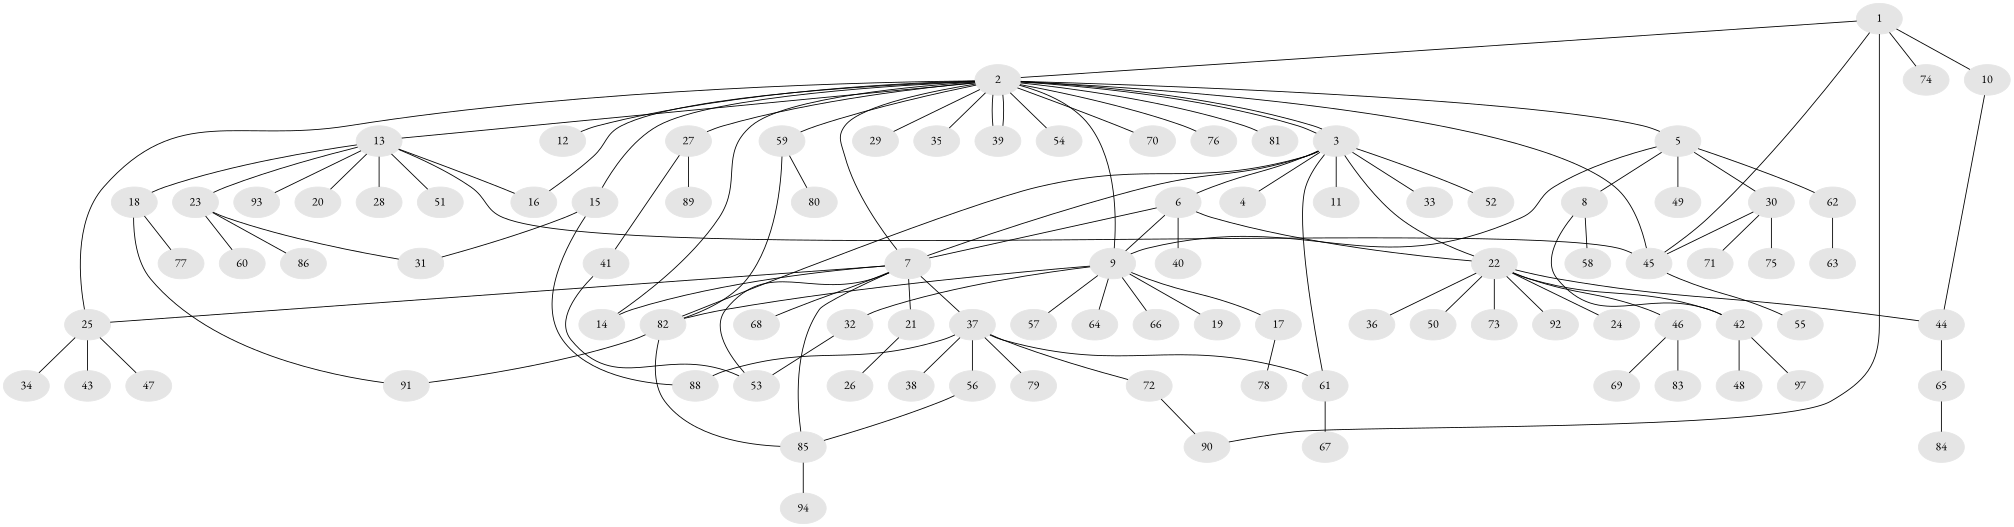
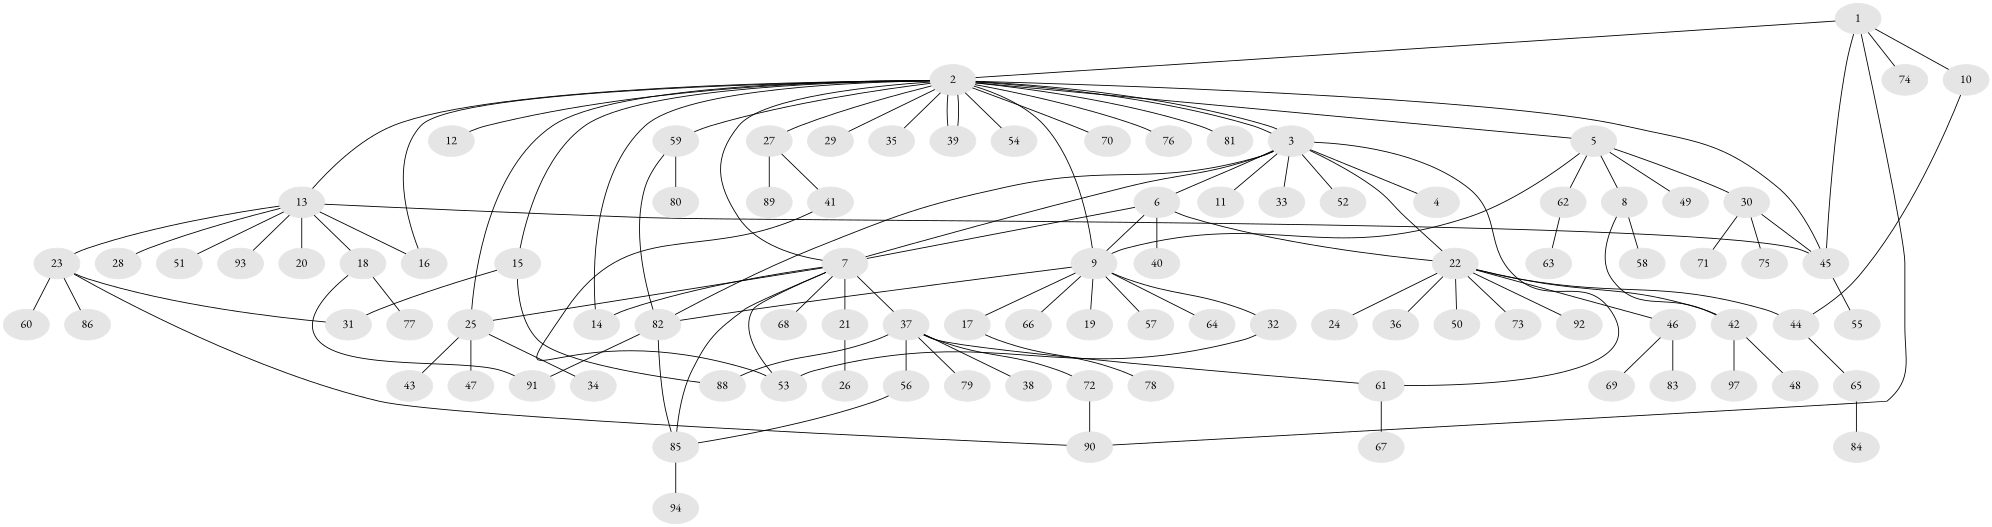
edge "23" -- "90": added
